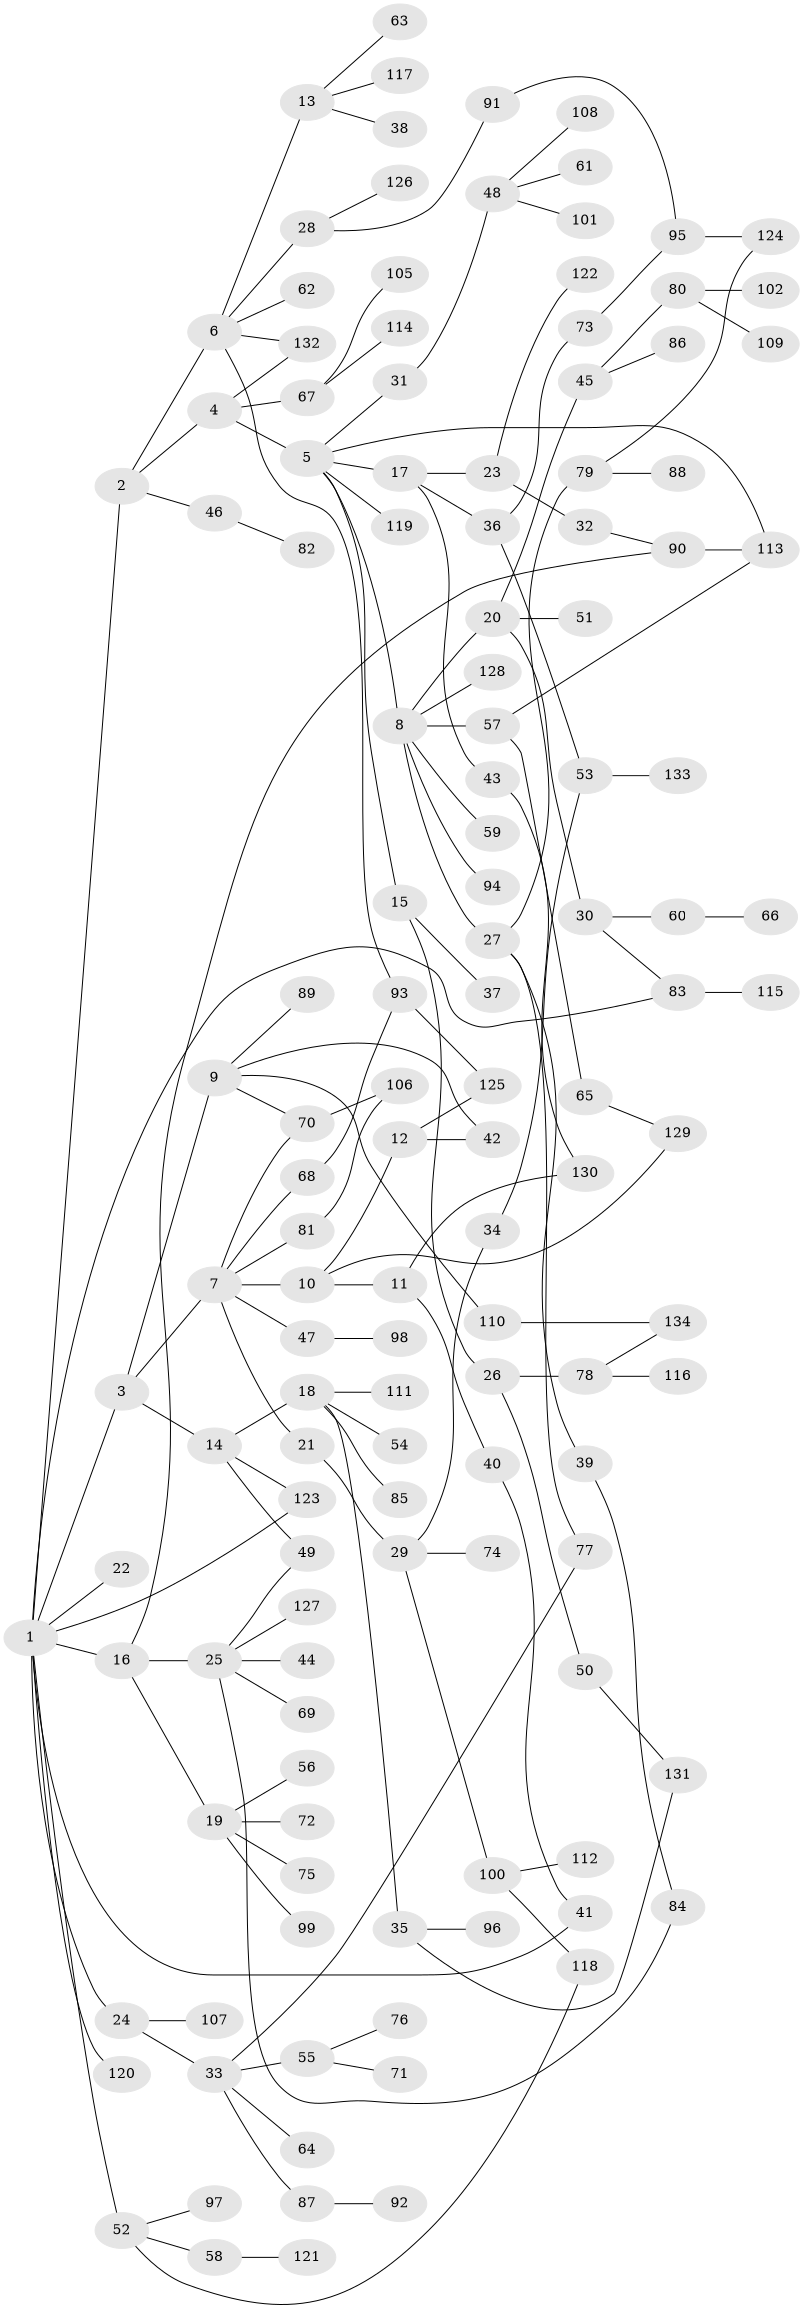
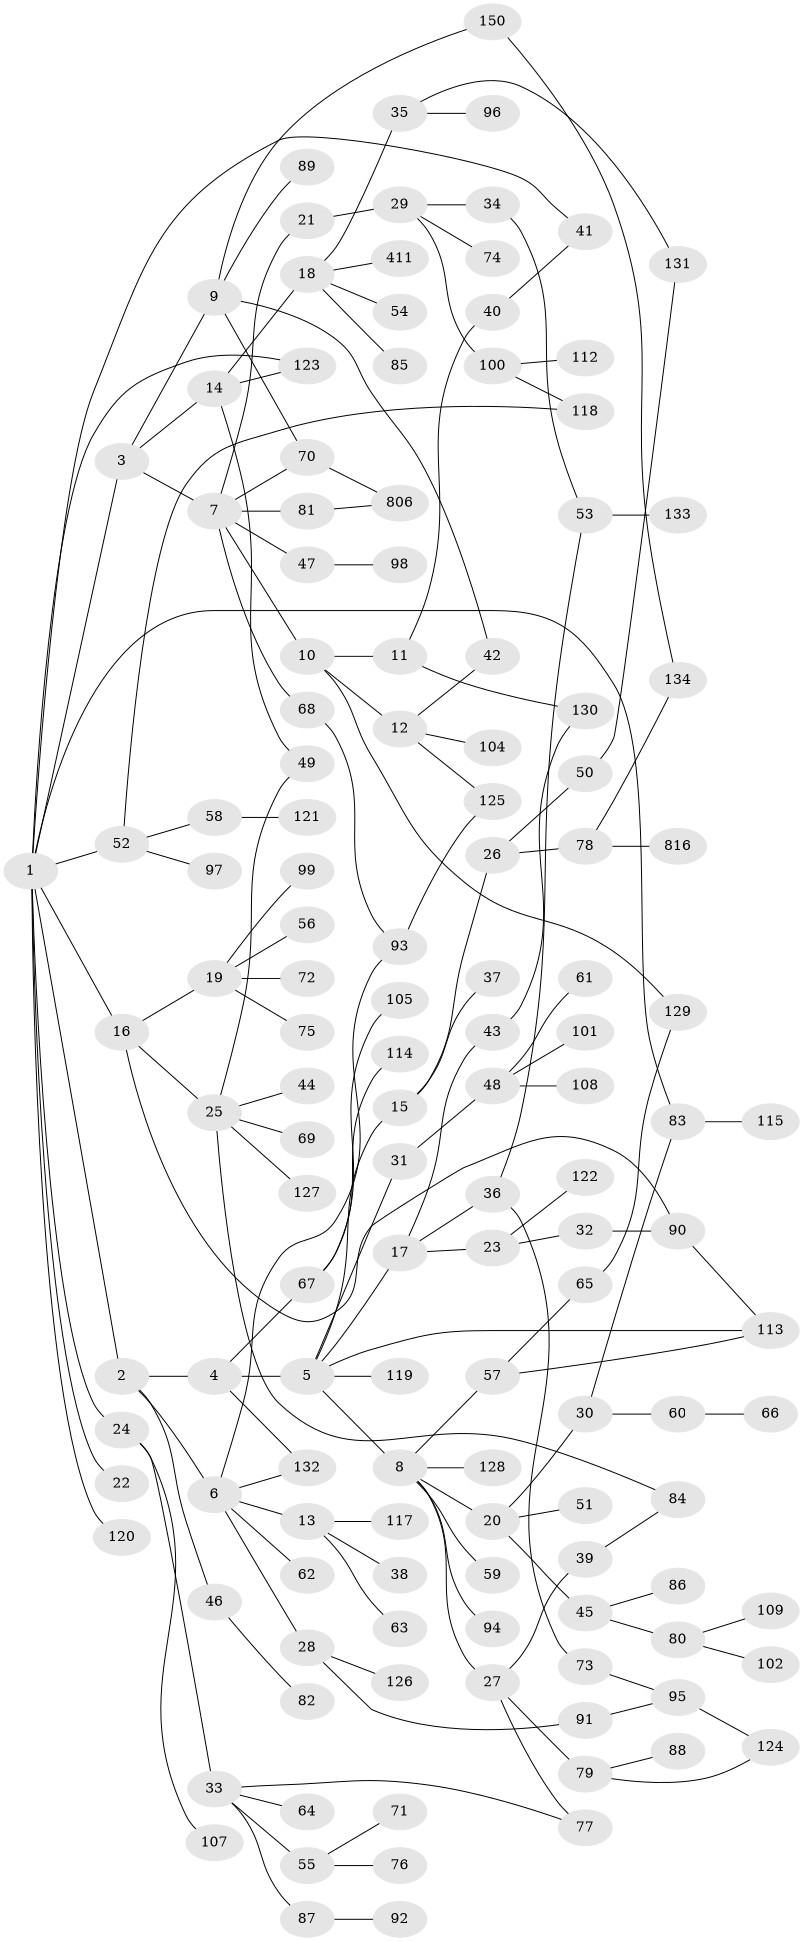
node "104": added
node "106": label "106" -> "806"
node "110": label "110" -> "150"
node "116": label "116" -> "816"
node "111": label "111" -> "411"
